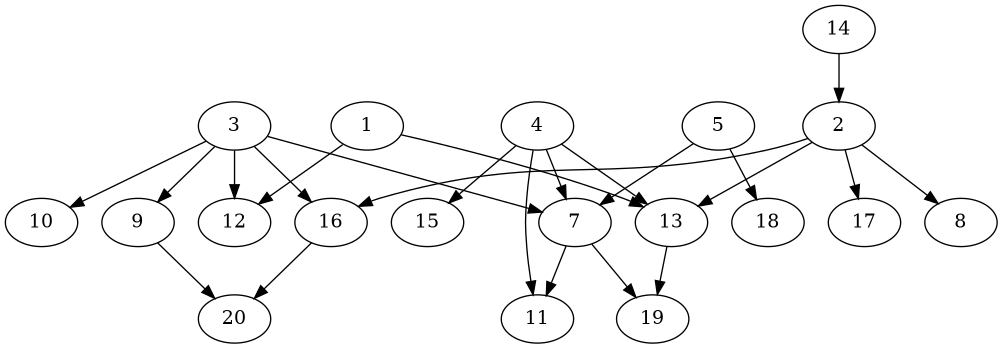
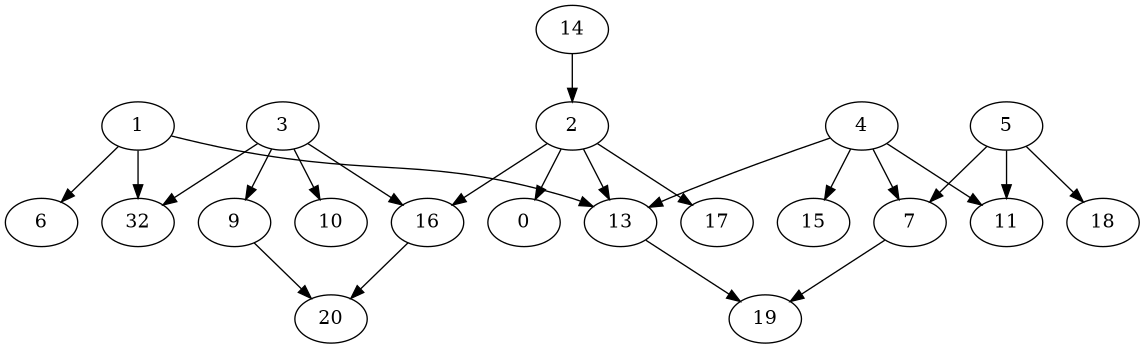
edge "3" -> "7": removed
node "6": added
node "12": label "12" -> "32"
node "8": label "8" -> "0"
edge "7" -> "11": now "5" -> "11"
